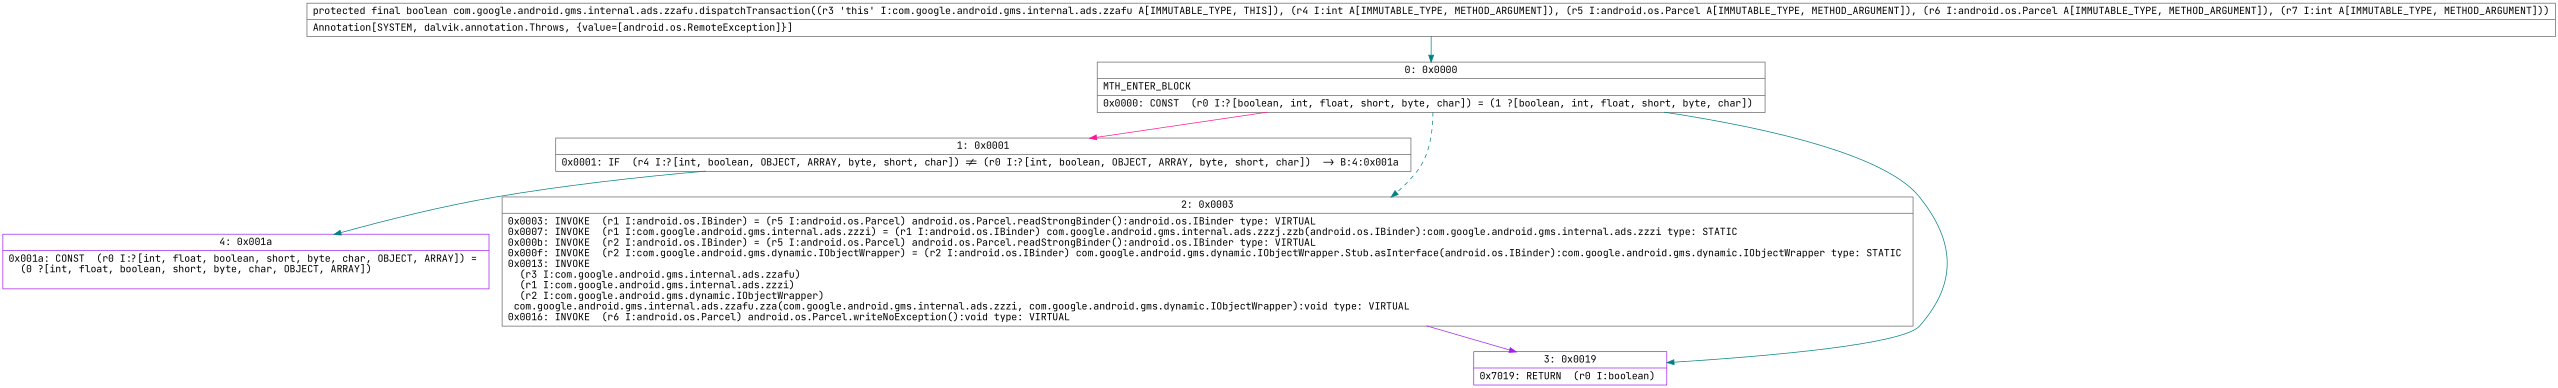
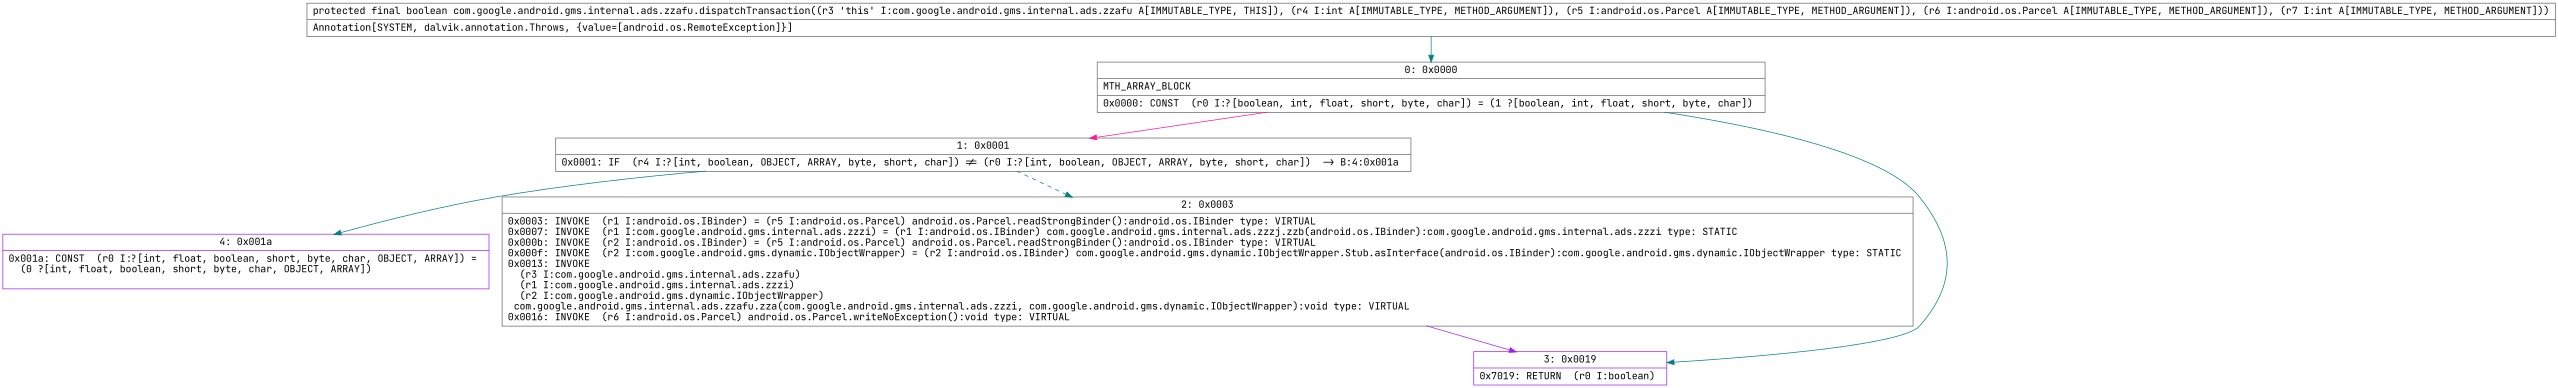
node "0: 0x0000": text "MTH_ENTER_BLOCK" -> "MTH_ARRAY_BLOCK"
edge "0: 0x0000" -> "2: 0x0003": now "1: 0x0001" -> "2: 0x0003"
